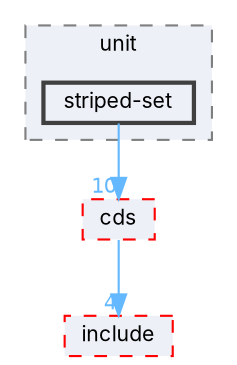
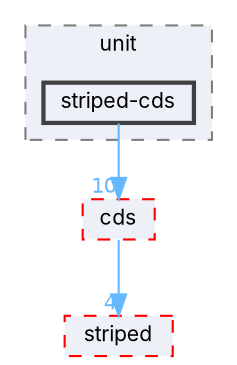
node "striped-set": label "striped-set" -> "striped-cds"
node "include": label "include" -> "striped"
